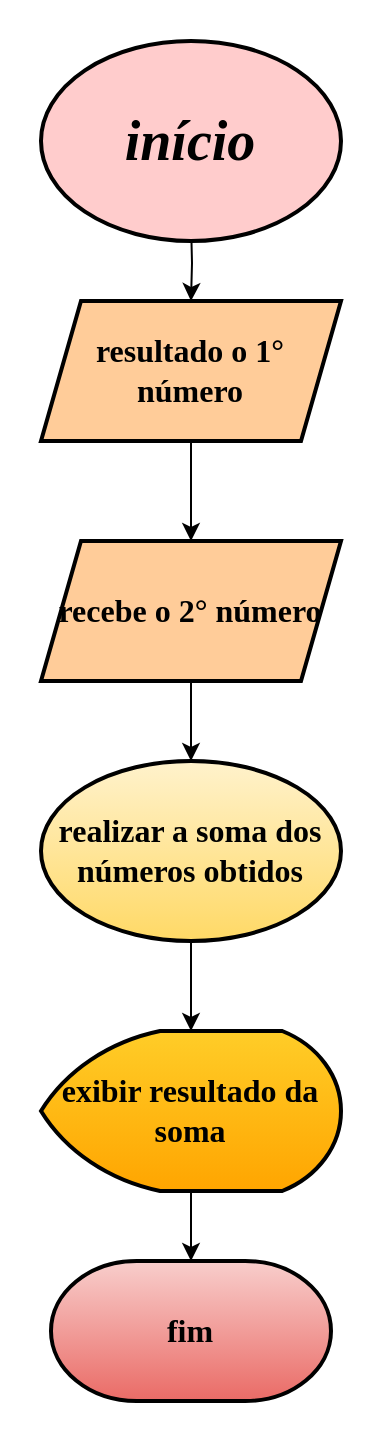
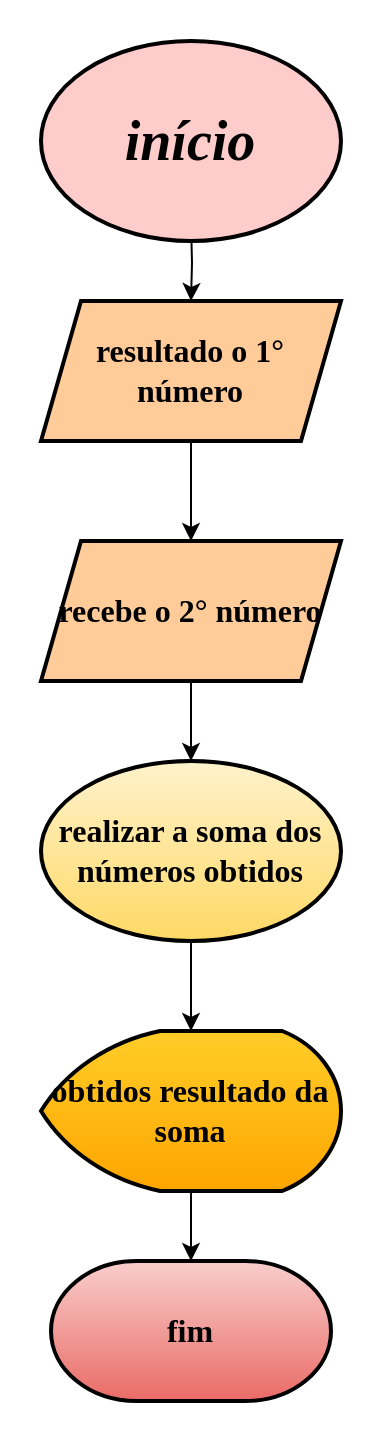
node "exibir resultado da soma": label "exibir resultado da soma" -> "obtidos resultado da soma"
